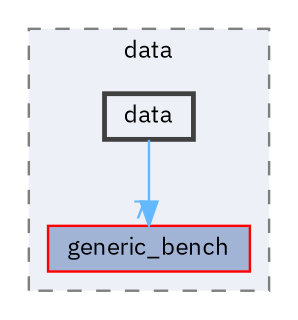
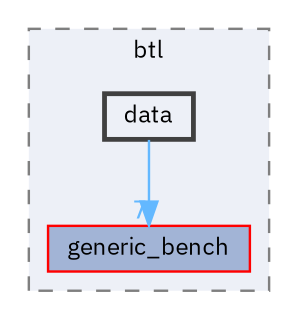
cluster "data": label "data" -> "btl"
